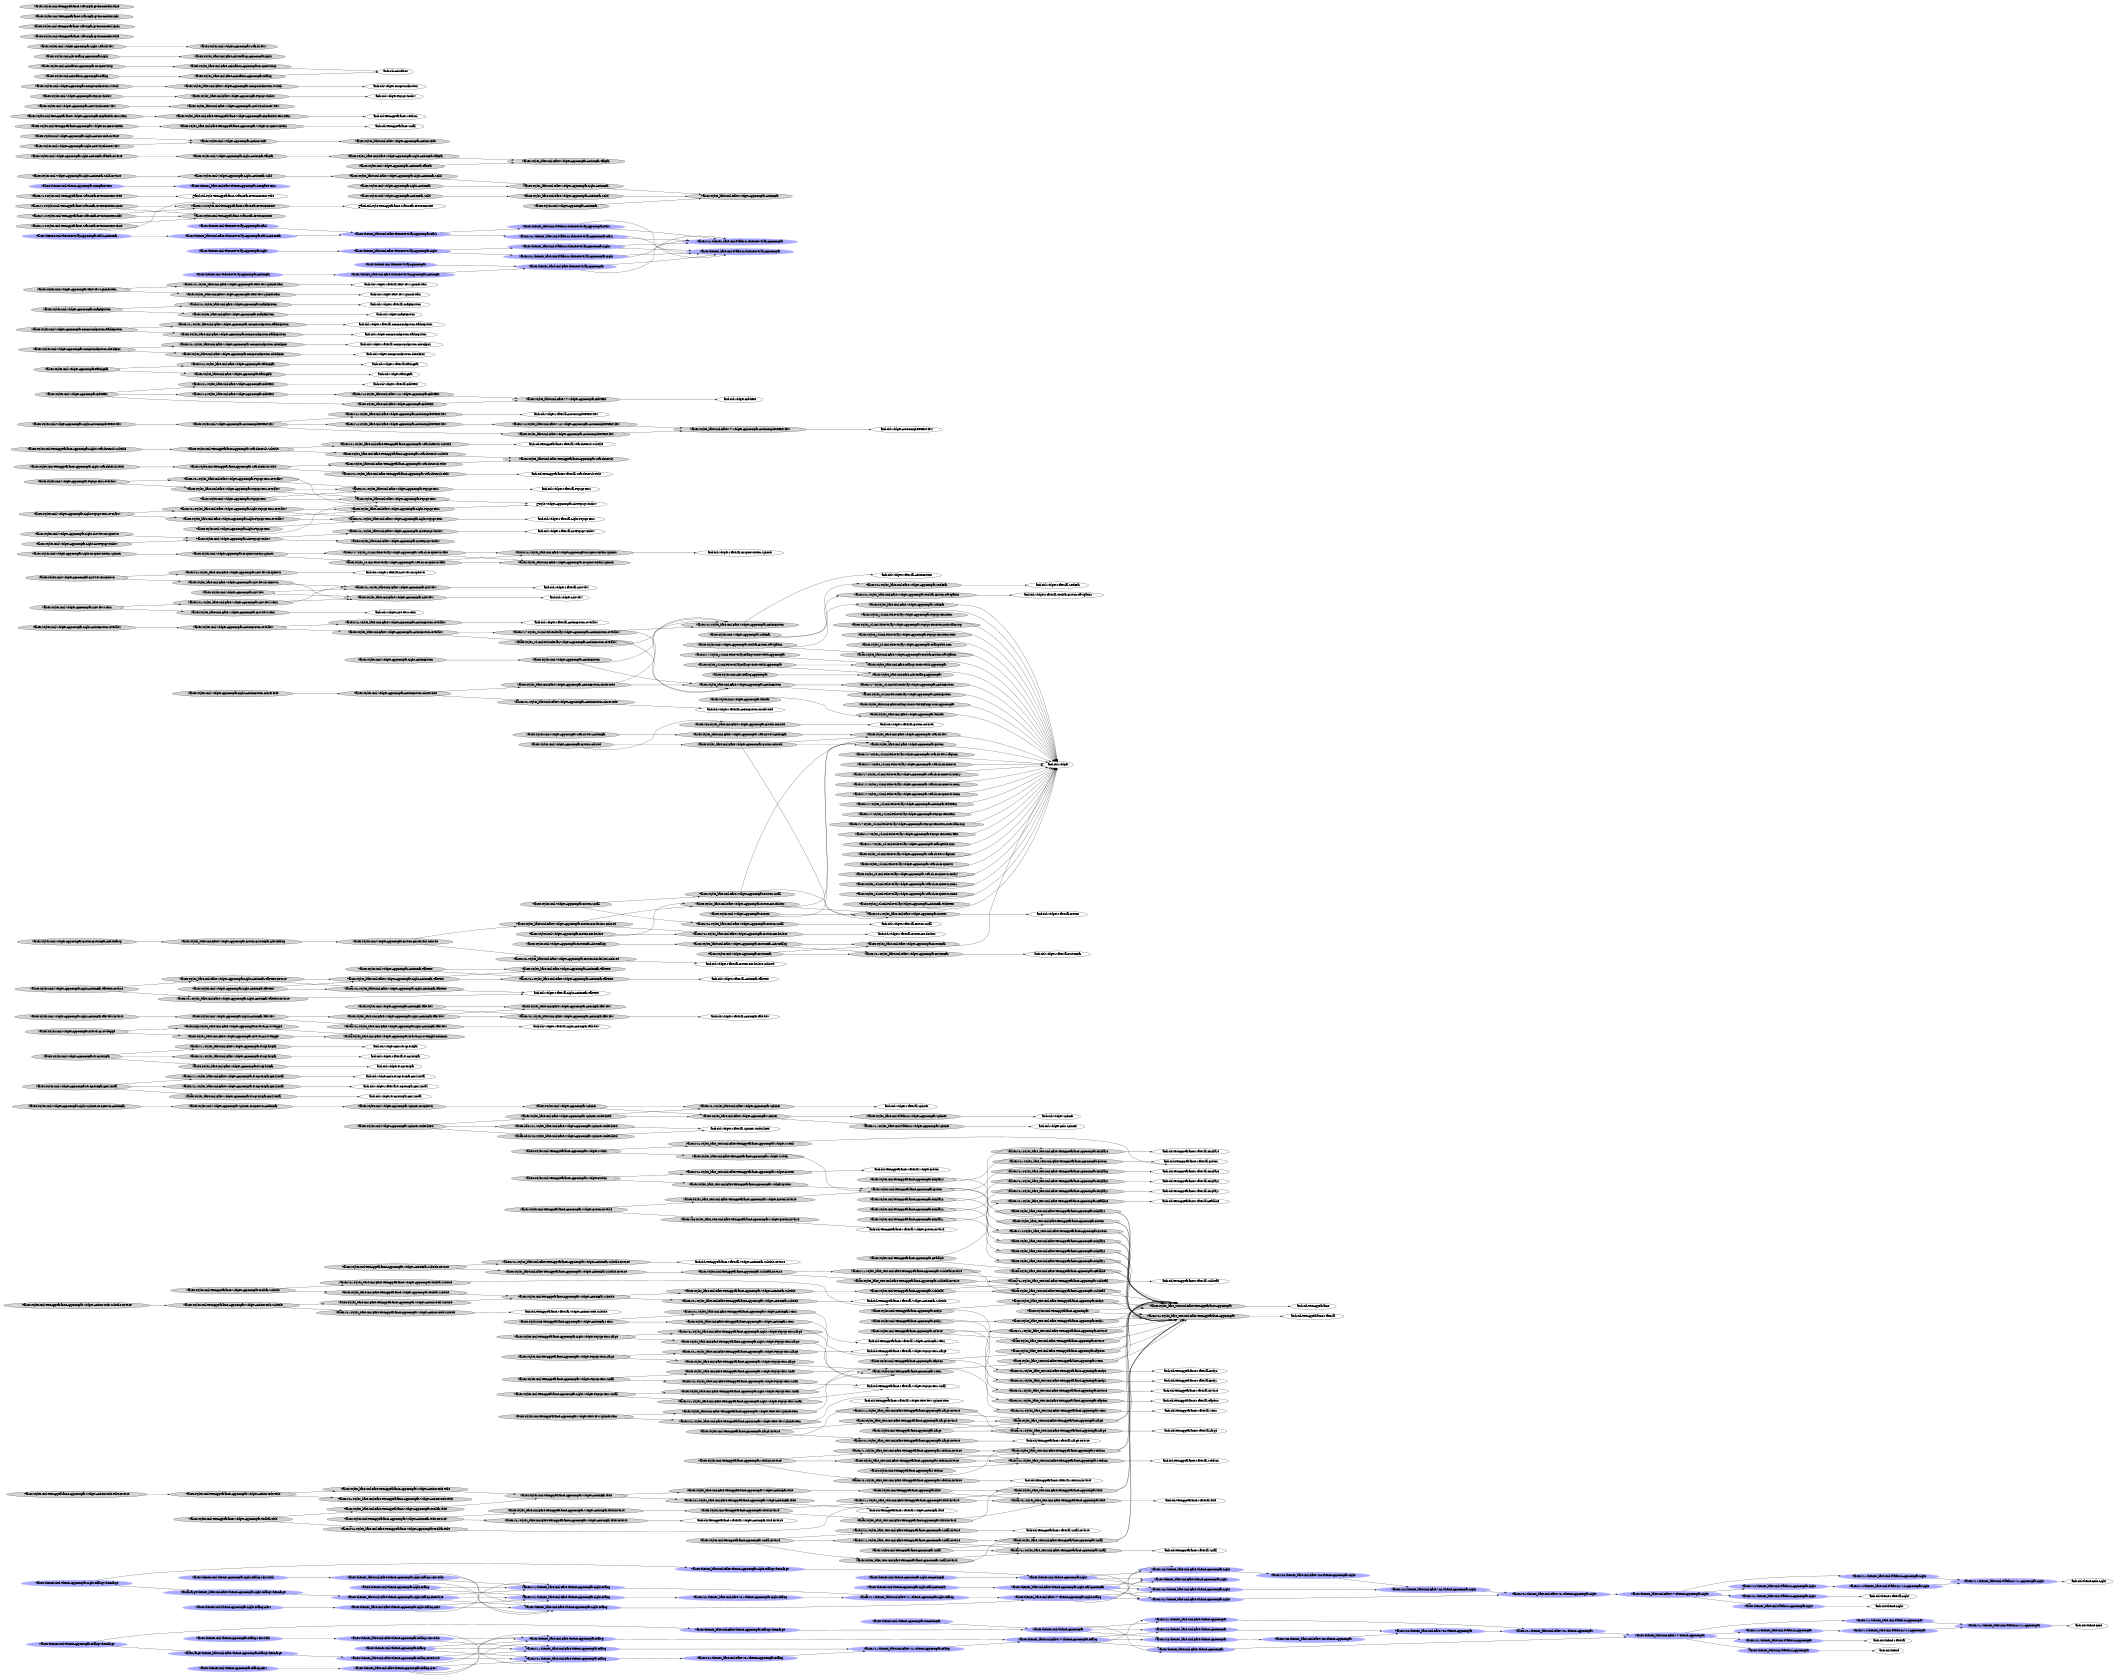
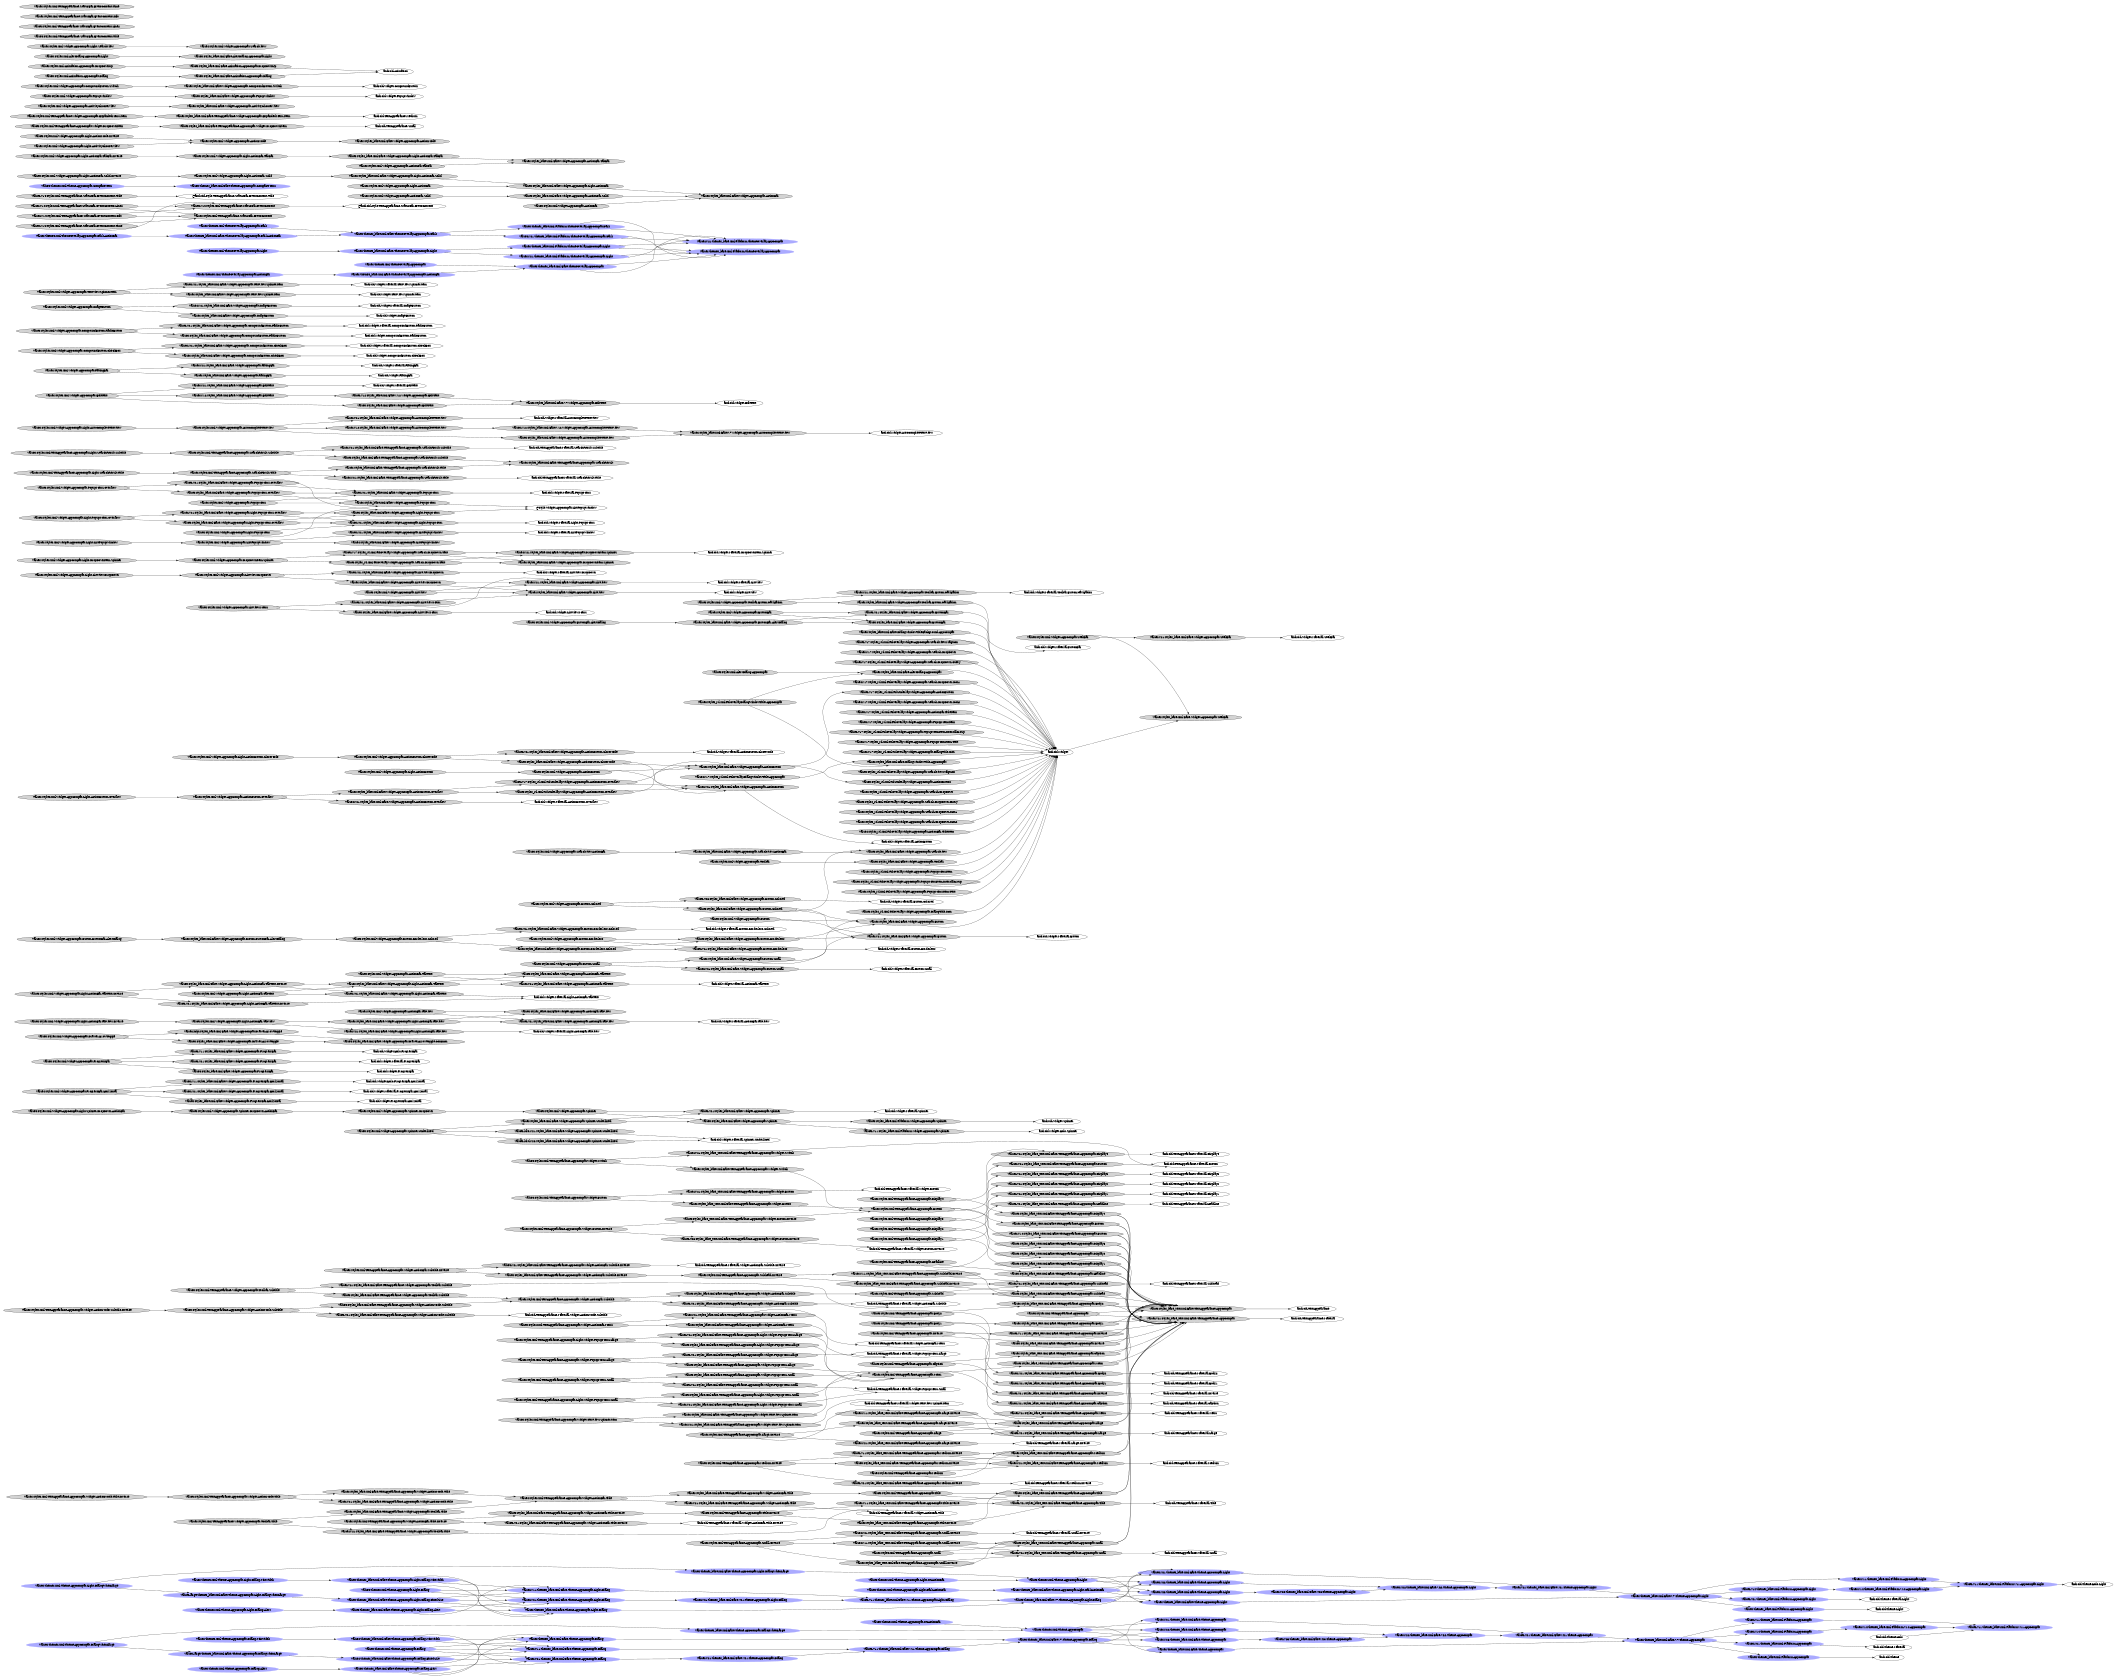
edge "values/styles.xml/Widget.AppCompat.Light.ListView.DropDown" -> "values/styles.xml/Widget.AppCompat.ListPopupWindow": now "values/styles.xml/Widget.AppCompat.Light.ListView.DropDown" -> "values/styles.xml/Widget.AppCompat.ListView.DropDown"
edge "values/styles_base.xml/Base.Widget.AppCompat.SeekBar" -> "android:Widget": reversed
edge "values/themes_base.xml/Base.Theme.AppCompat.Light" -> "values/themes_base.xml/Base.V7.Theme.AppCompat.Light": added
edge "values-v11/themes_base.xml/Platform.V11.AppCompat" -> "android:Theme.Holo": reversed
